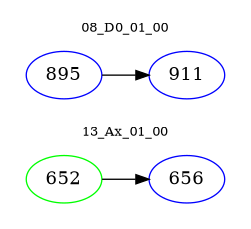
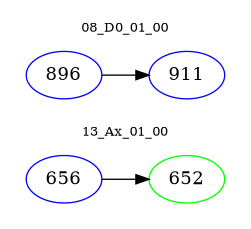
node "895": label "895" -> "896"
edge "652" -> "656": reversed
